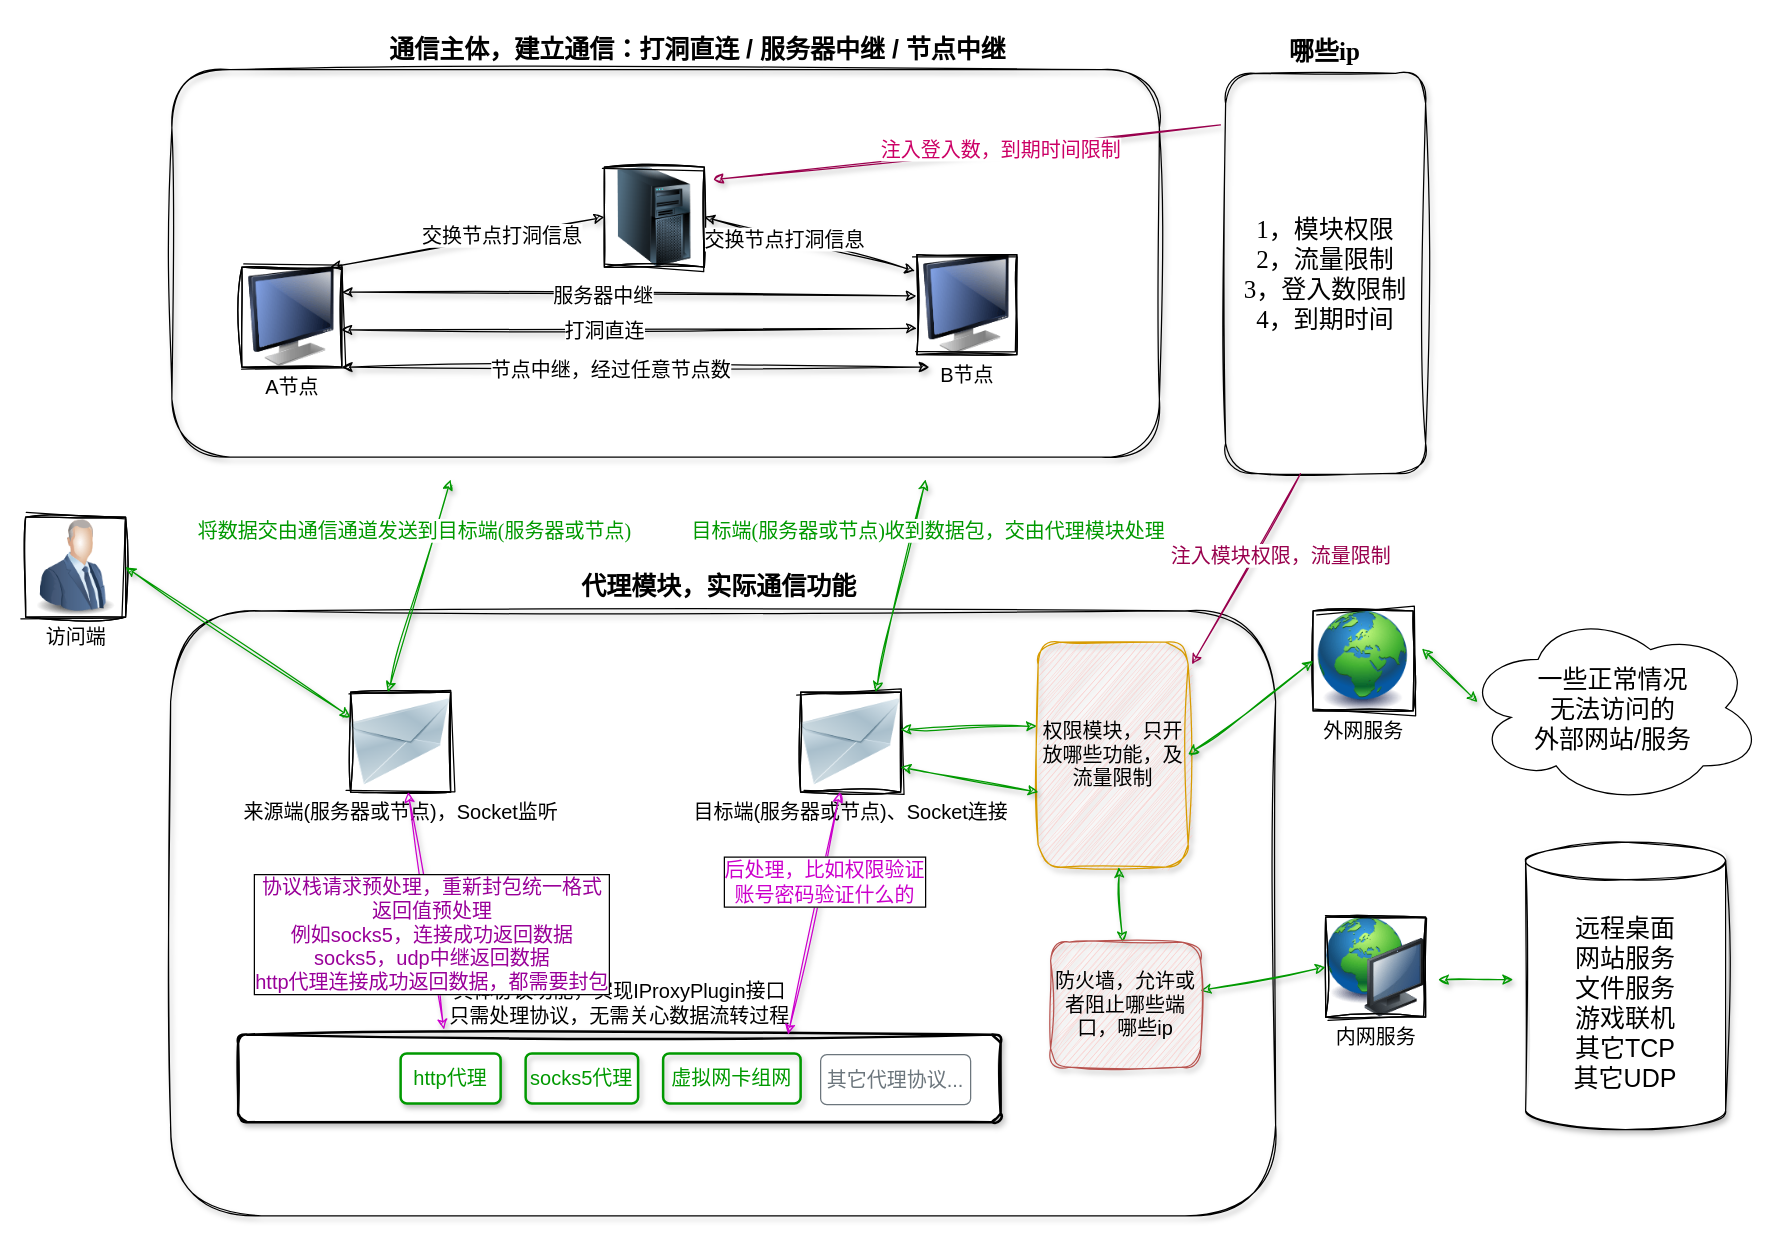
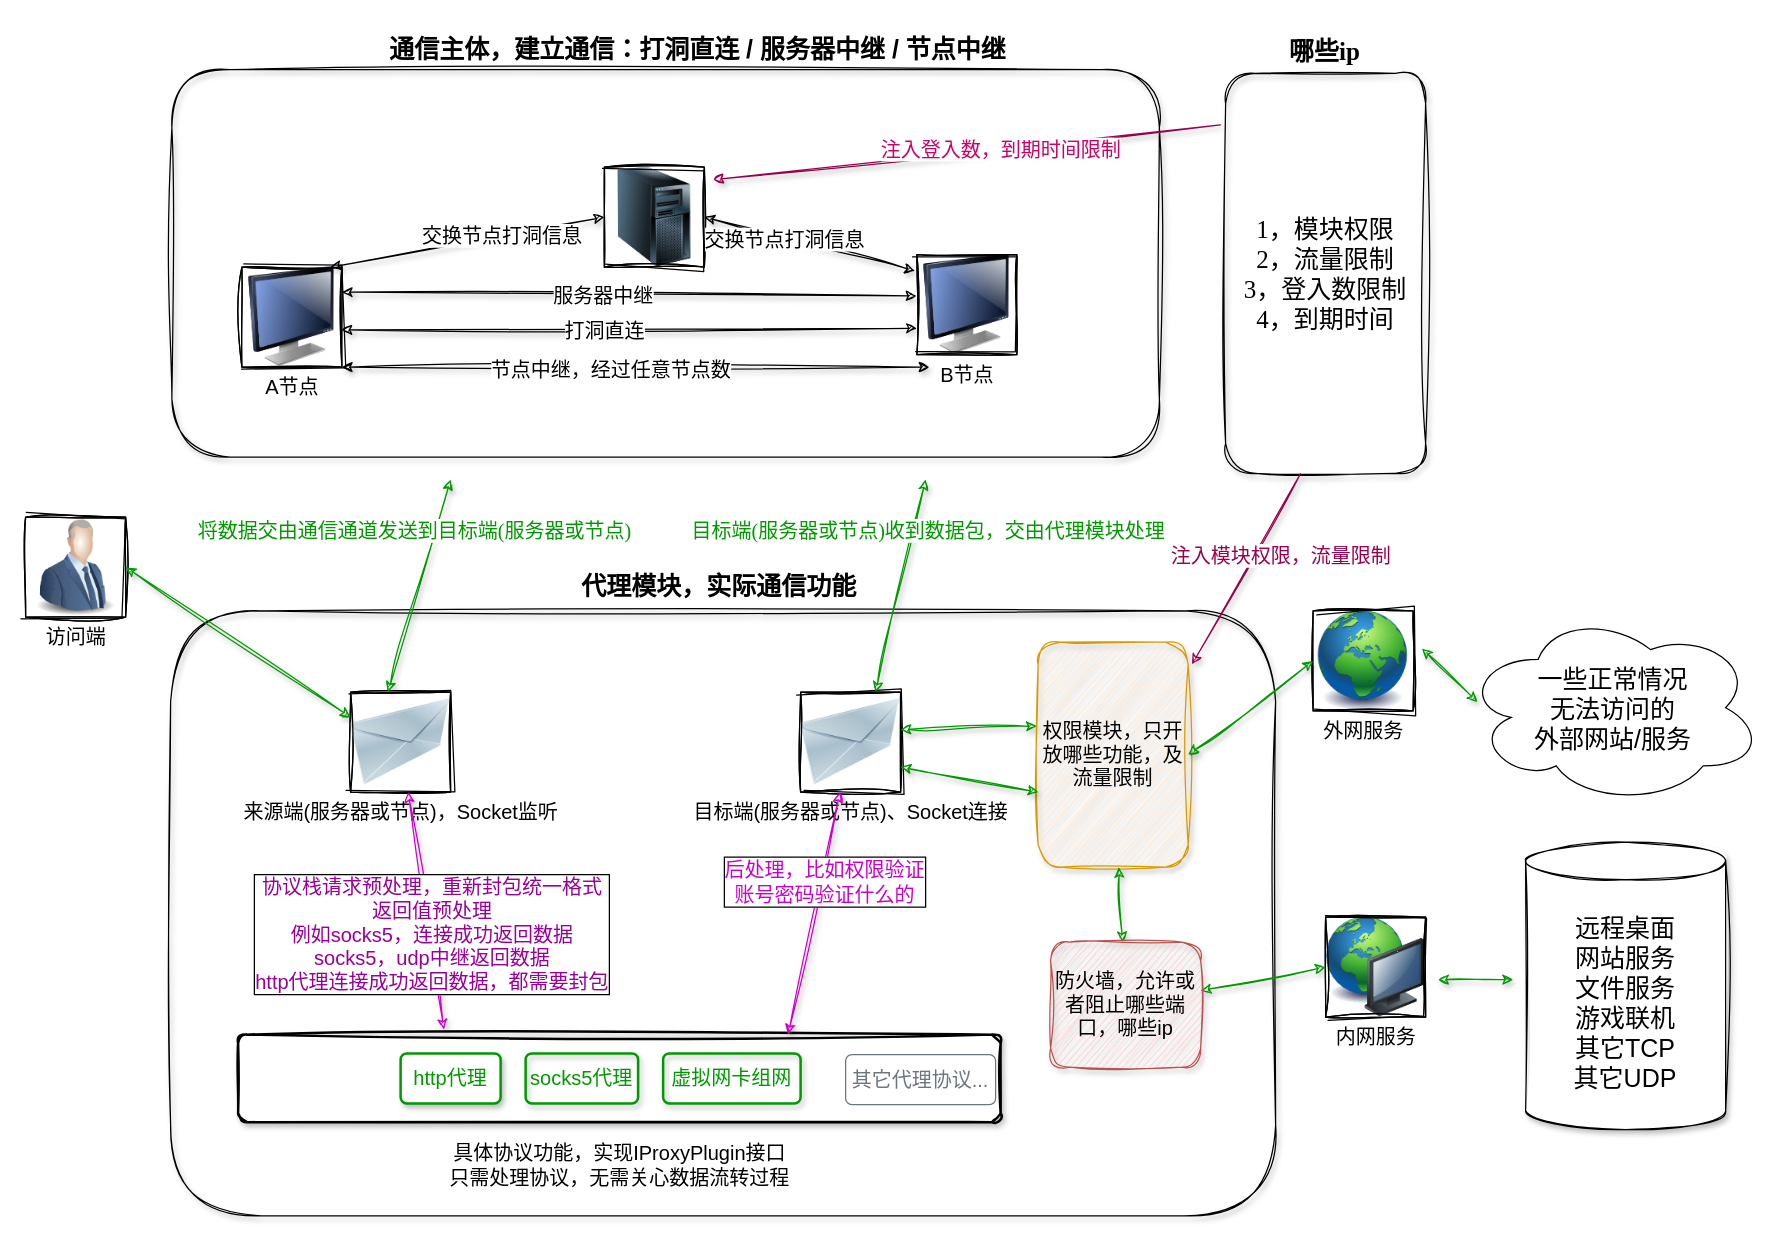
node "权限模块，只开放哪些功能，及流量限制": fillcolor #f8cecc -> #ffe6cc
node "具体协议功能，实现IProxyPlugin接口 只需处理协议，无需关心数据流转过程": moved (619, 1003) -> (619, 1166)
node "其它代理协议...": moved (896, 1079) -> (921, 1079)
